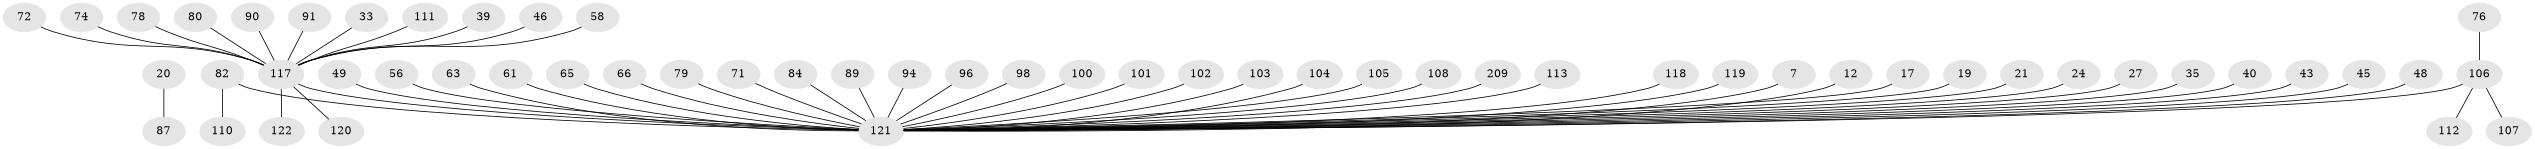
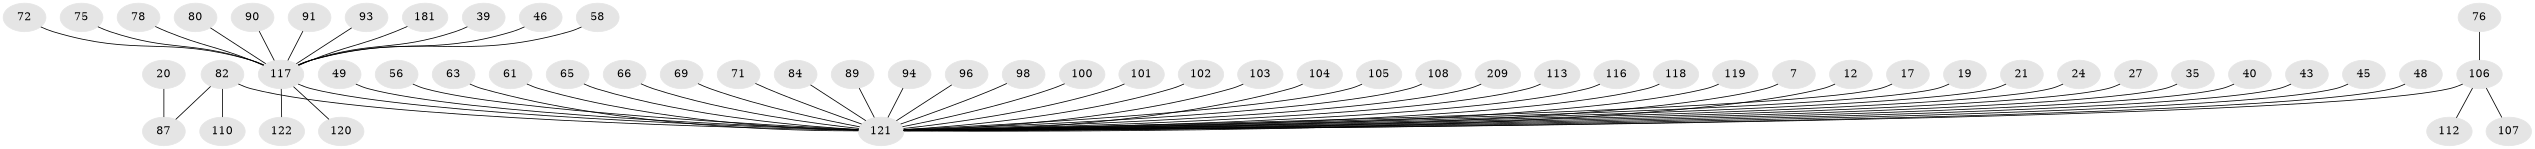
node "74": label "74" -> "75"
node "33": label "33" -> "93"
node "111": label "111" -> "181"
node "79": label "79" -> "69"
node "116": added
edge "82" -- "87": added
